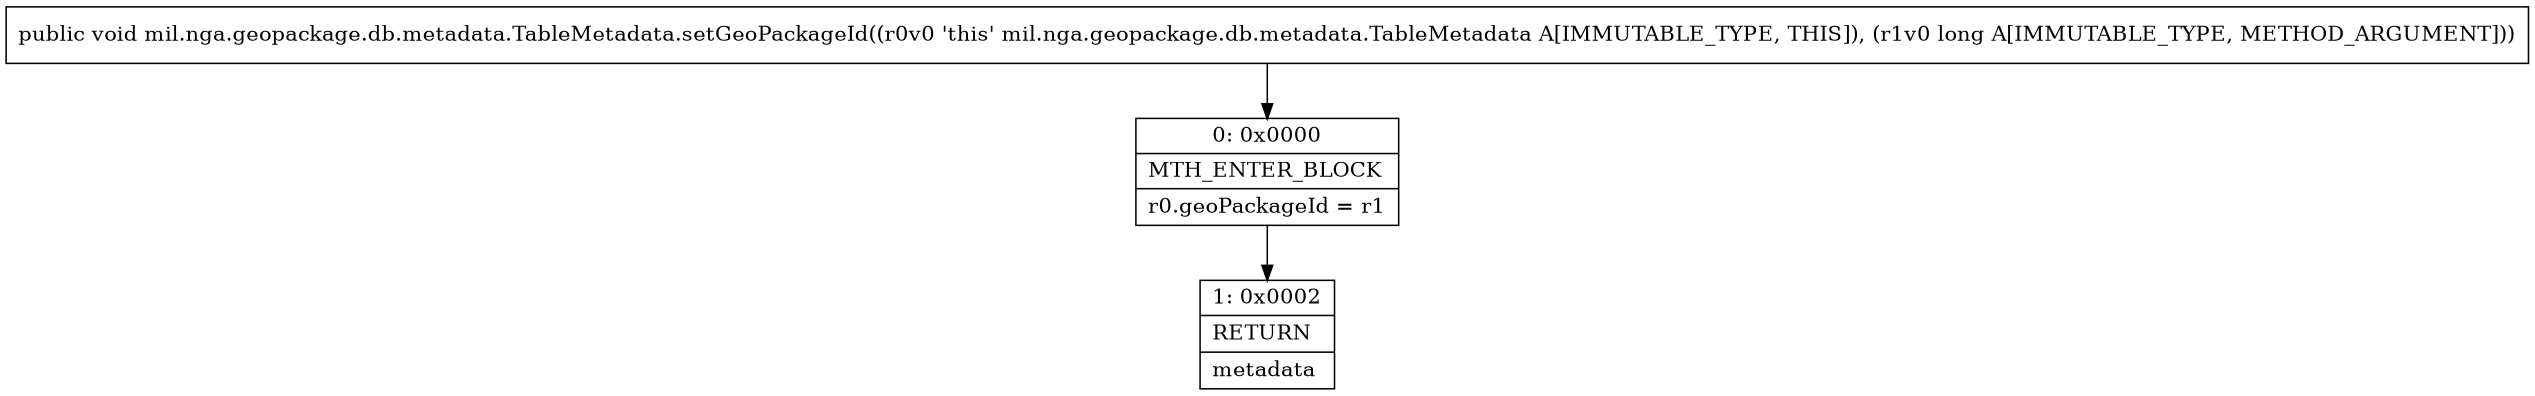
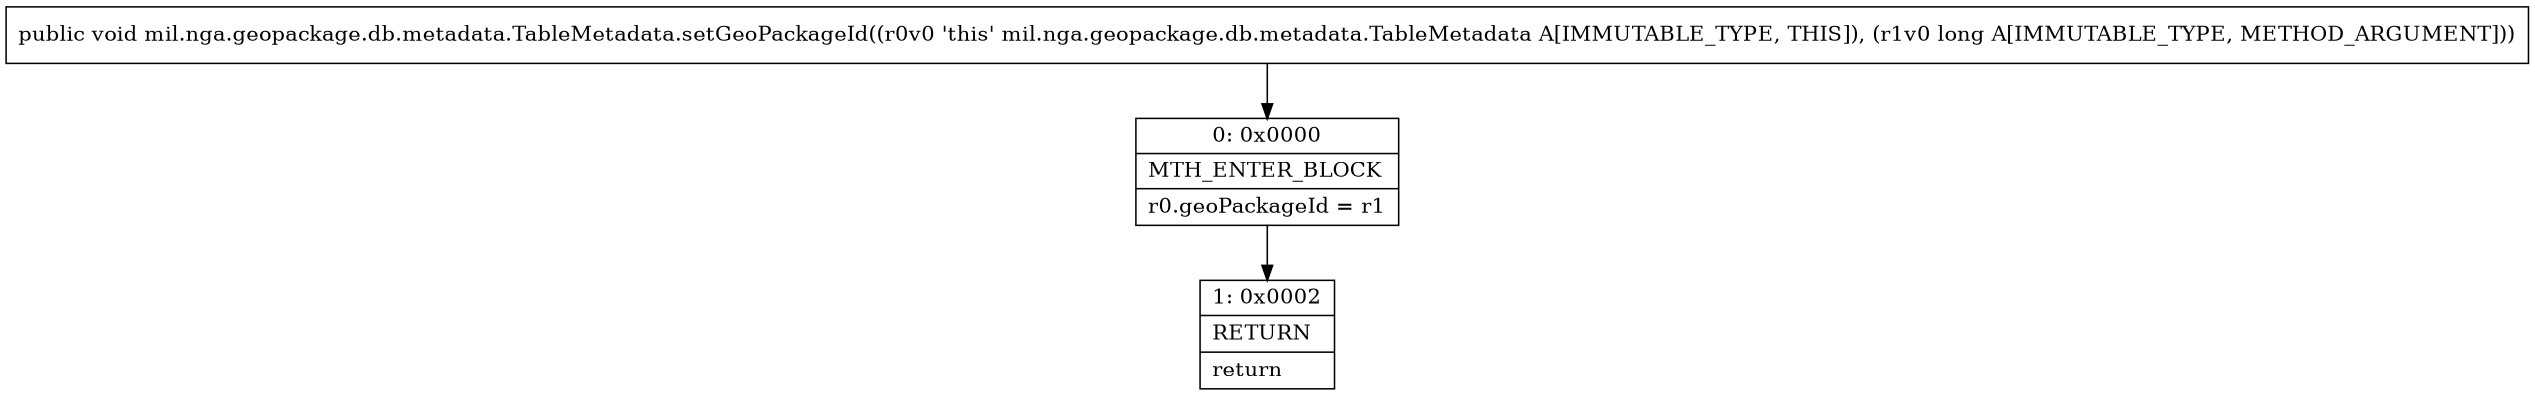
node "1: 0x0002": text "metadata" -> "return"
